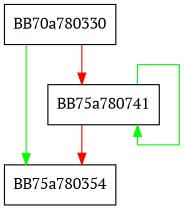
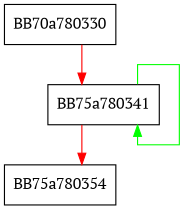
edge "BB70a780330" -> "BB75a780354": removed
node "BB75a780741": label "BB75a780741" -> "BB75a780341"
